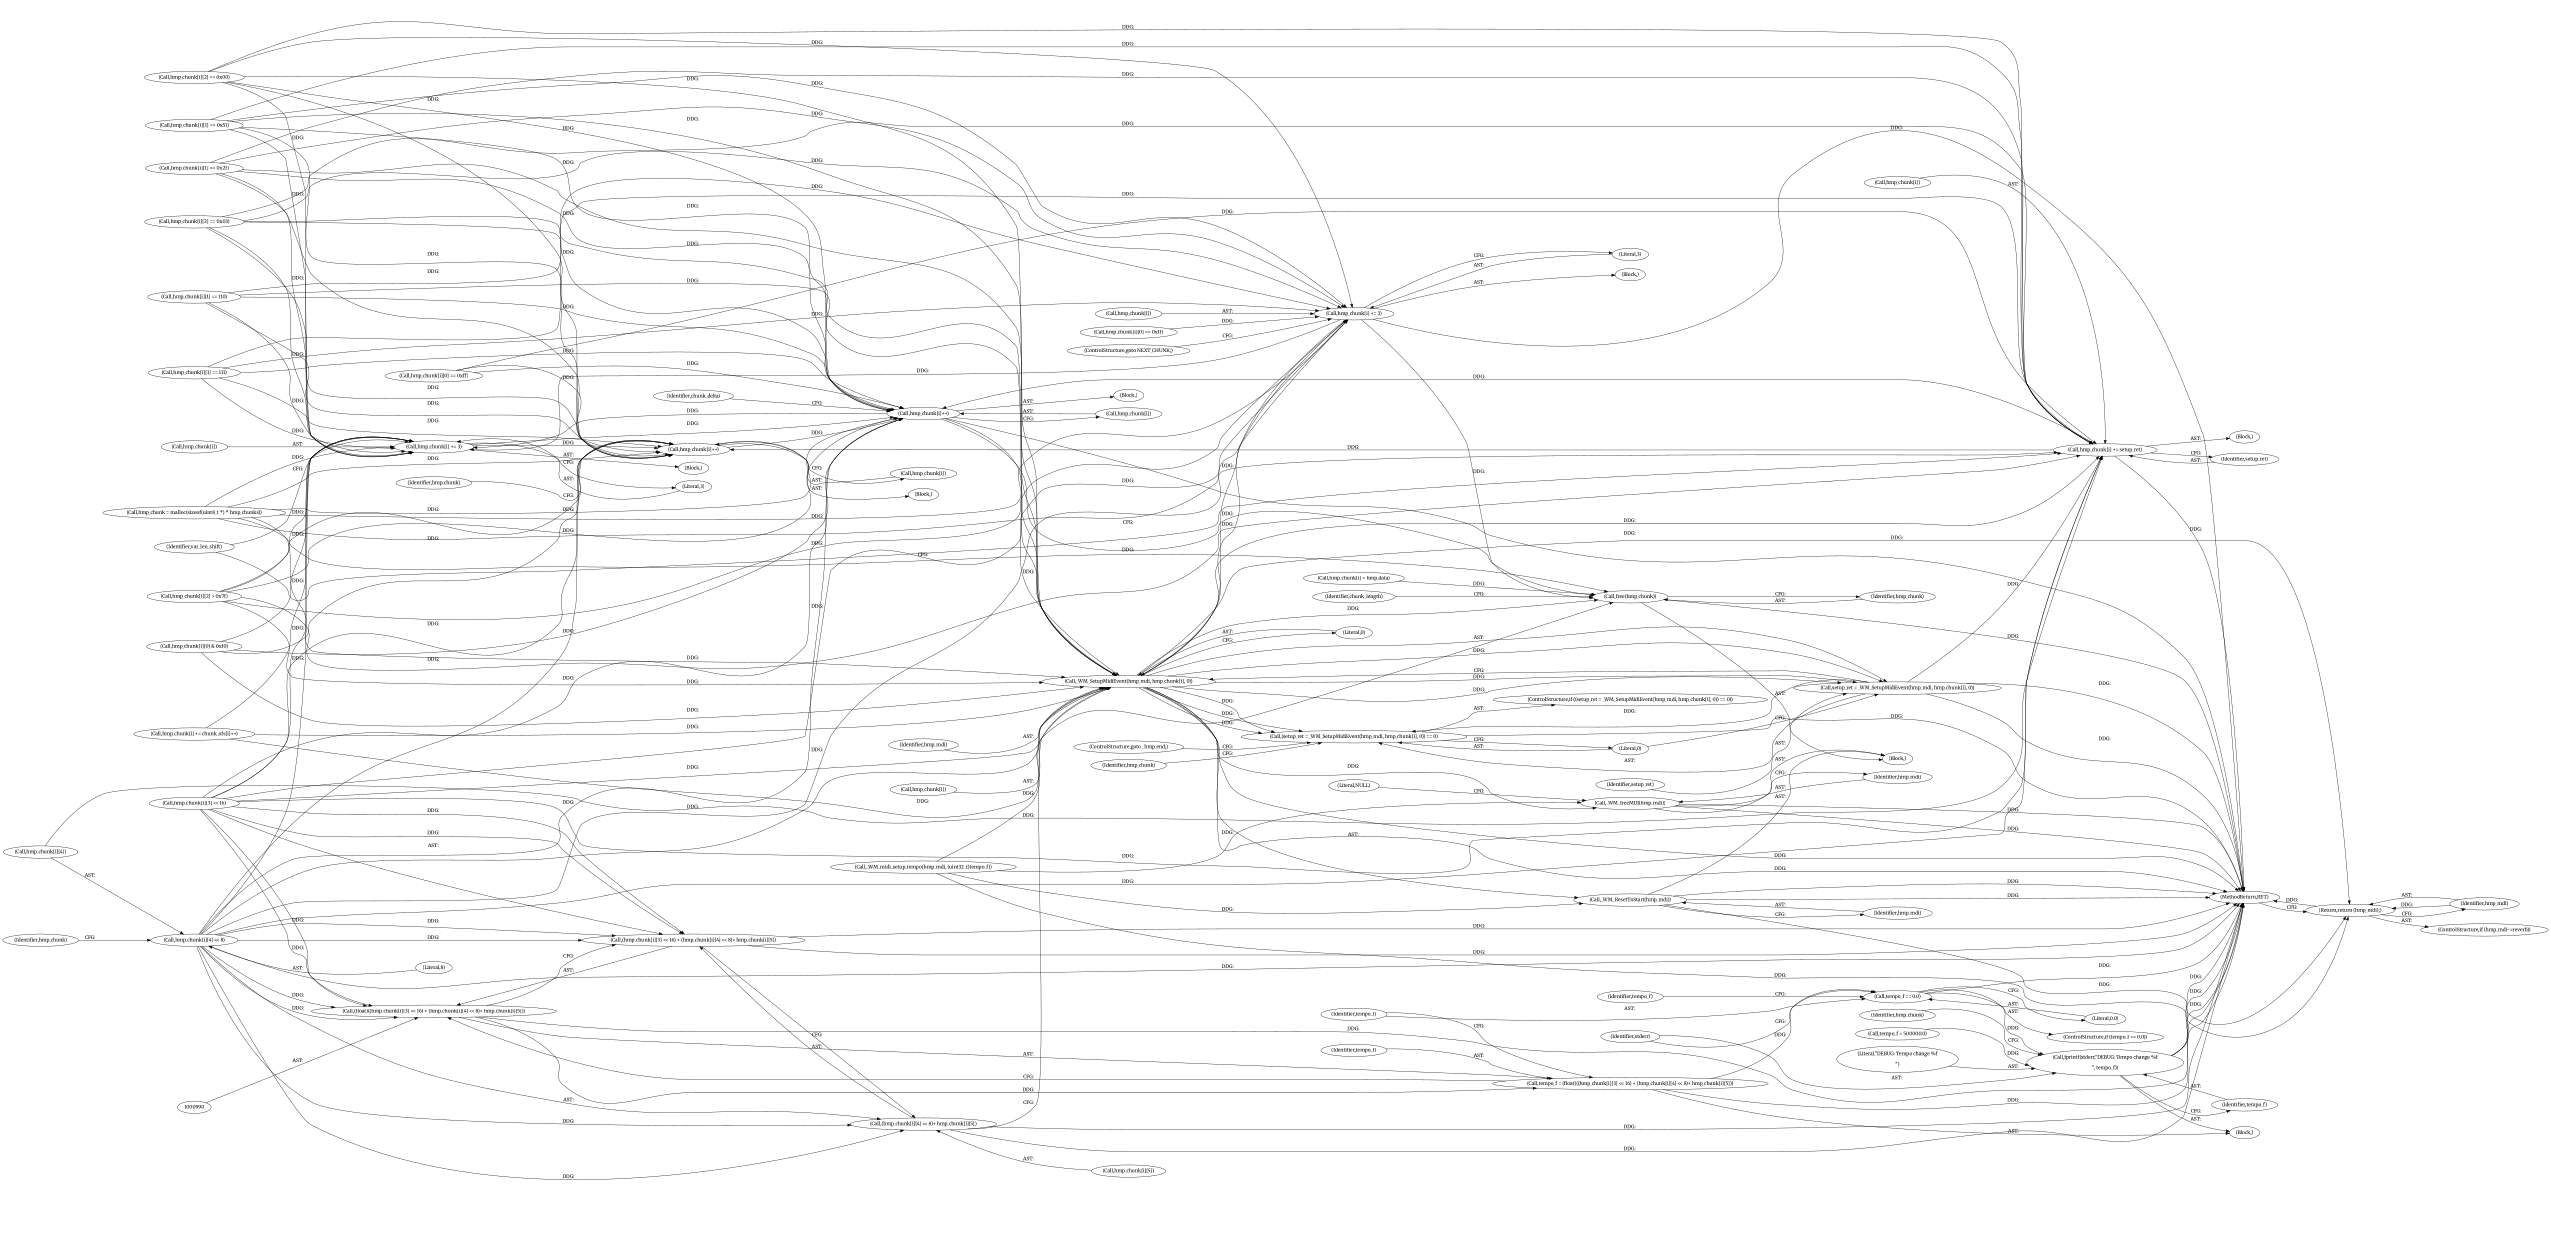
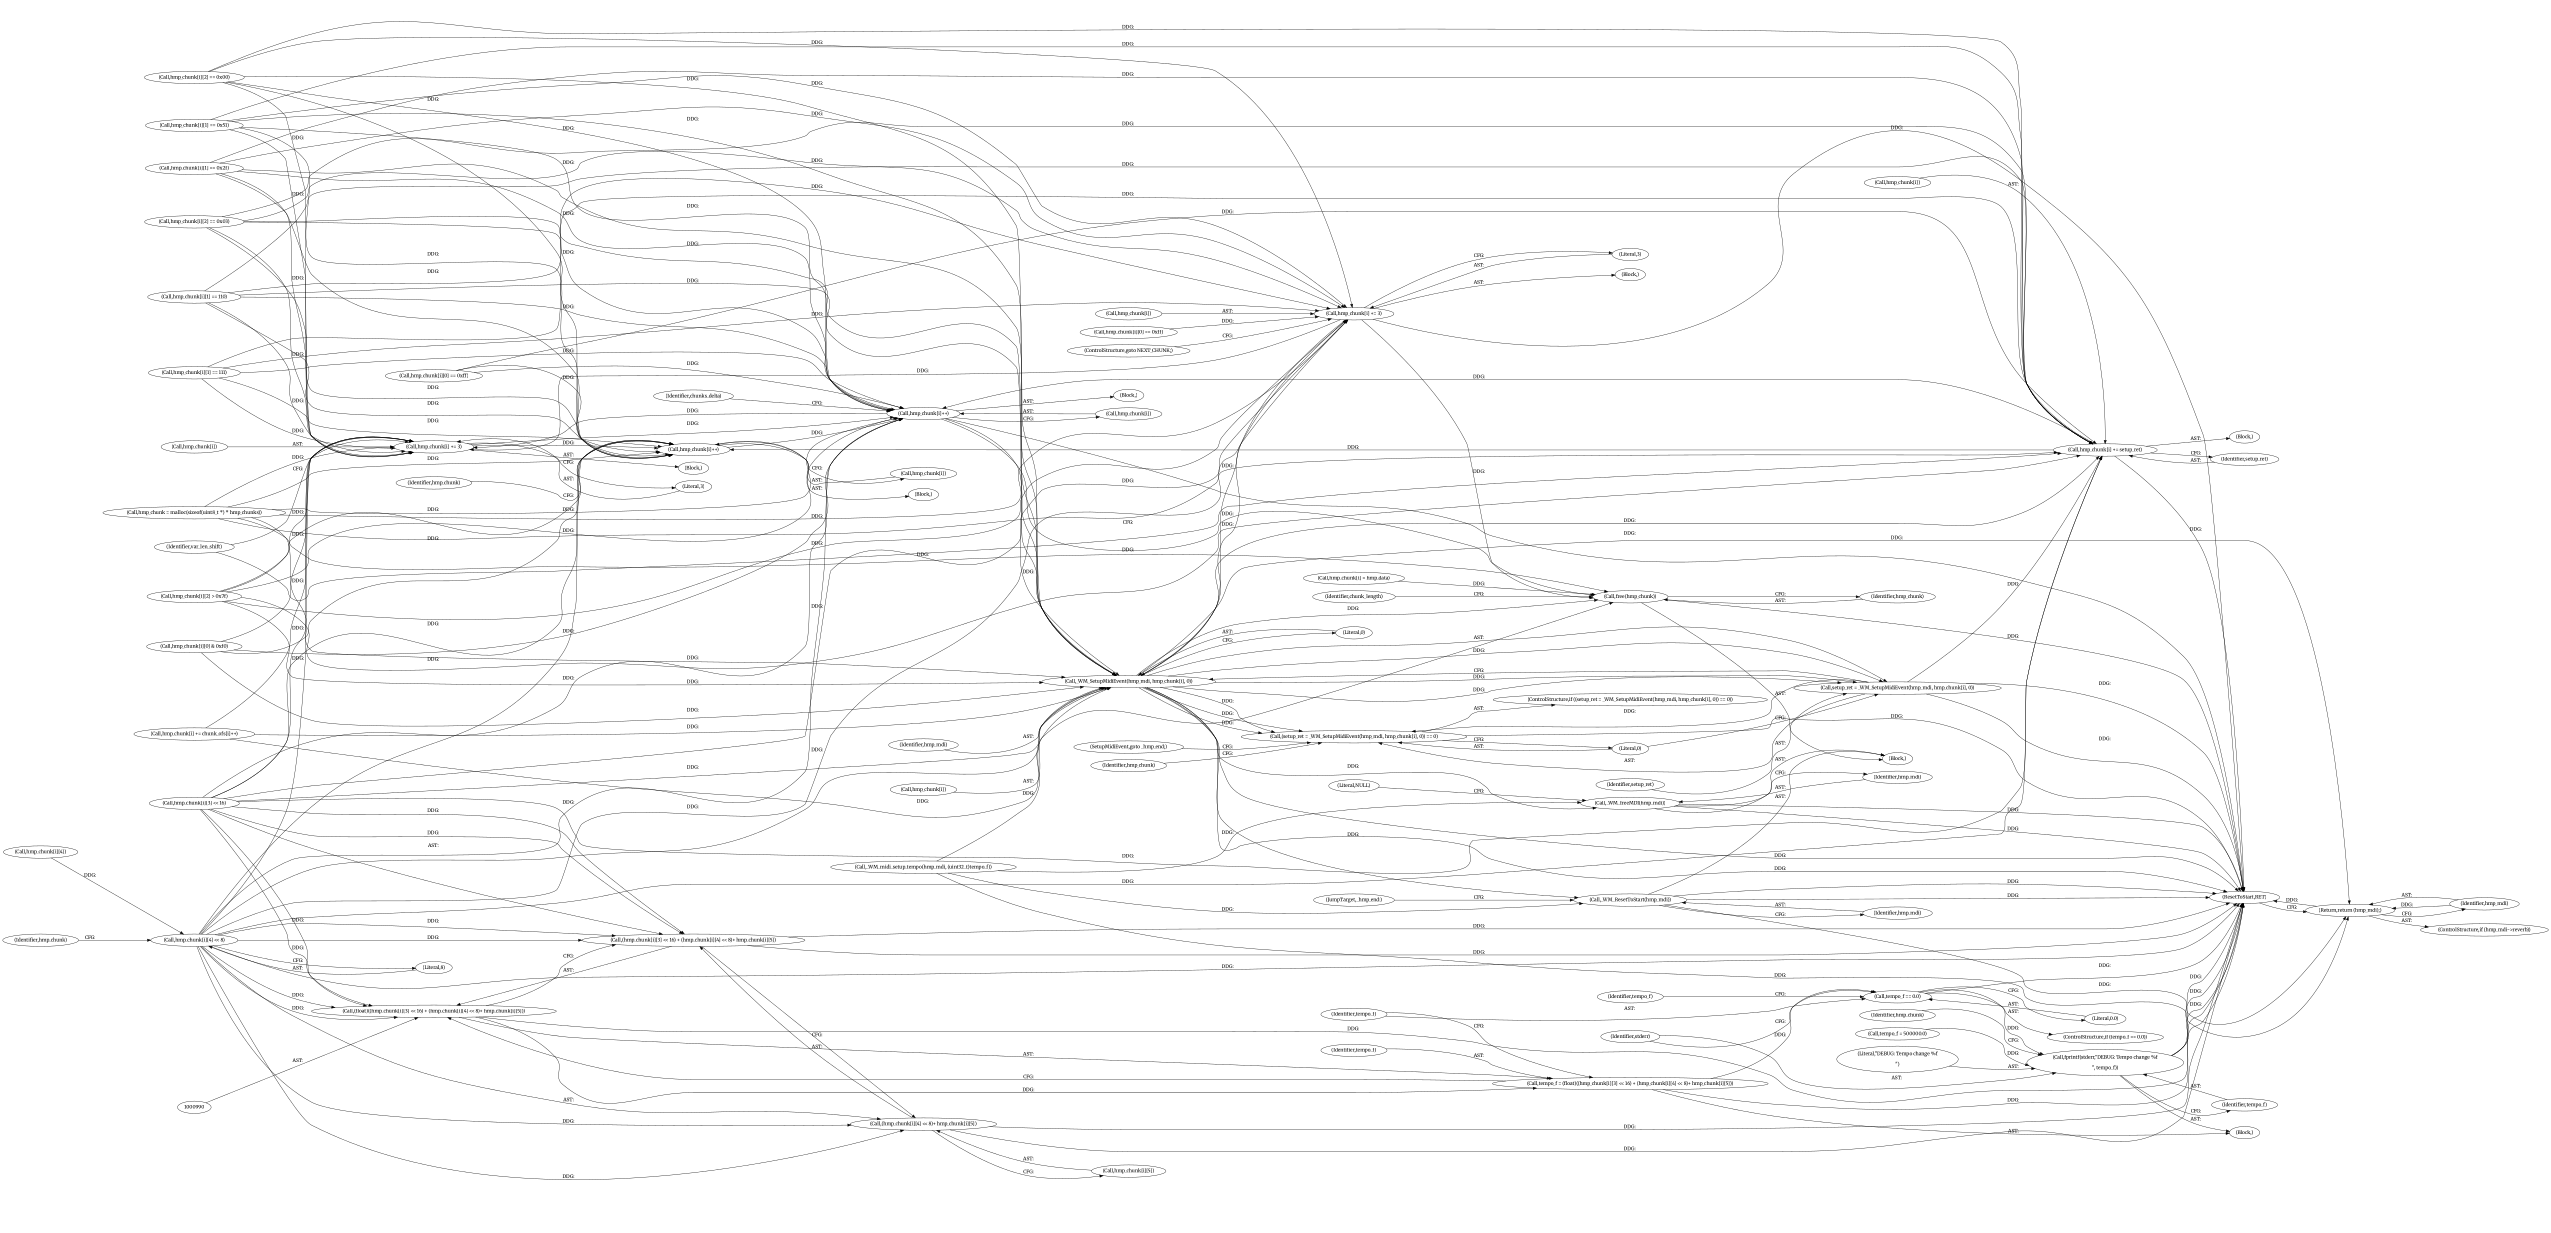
node "(Identifier,chunk_delta)": label "(Identifier,chunk_delta)" -> "(Identifier,chunks_delta)"
edge "(Call,hmp_chunk = malloc(sizeof(uint8_t *) * hmp_chunks))" -> "(Call,free(hmp_chunk))": label "CFG: " -> "DDG: "
node "(ControlStructure,goto _hmp_end;)": label "(ControlStructure,goto _hmp_end;)" -> "(SetupMidiEvent,goto _hmp_end;)"
edge "(Call,hmp_chunk[i][4])" -> "(Call,hmp_chunk[i] += setup_ret)": now "(Call,hmp_chunk[i][1] == 110)" -> "(Call,hmp_chunk[i] += setup_ret)"
edge "(Call,_WM_SetupMidiEvent(hmp_mdi, hmp_chunk[i], 0))" -> "(Call,_WM_ResetToStart(hmp_mdi))": label "AST: " -> "DDG: "
edge "(Call,hmp_chunk[i][4])" -> "(Call,hmp_chunk[i][4] << 8)": label "AST: " -> "DDG: "
node "(MethodReturn,RET)": label "(MethodReturn,RET)" -> "(ResetToStart,RET)"
node "(JumpTarget,_hmp_end:)": added
edge "(Call,(hmp_chunk[i][4] << 8)+ hmp_chunk[i][5])" -> "(Call,_WM_SetupMidiEvent(hmp_mdi, hmp_chunk[i], 0))": now "(Call,(hmp_chunk[i][4] << 8)+ hmp_chunk[i][5])" -> "(Call,hmp_chunk[i][5])"
edge "(Call,hmp_chunk[i][4] << 8)" -> "(Literal,8)": added, label "CFG:"
